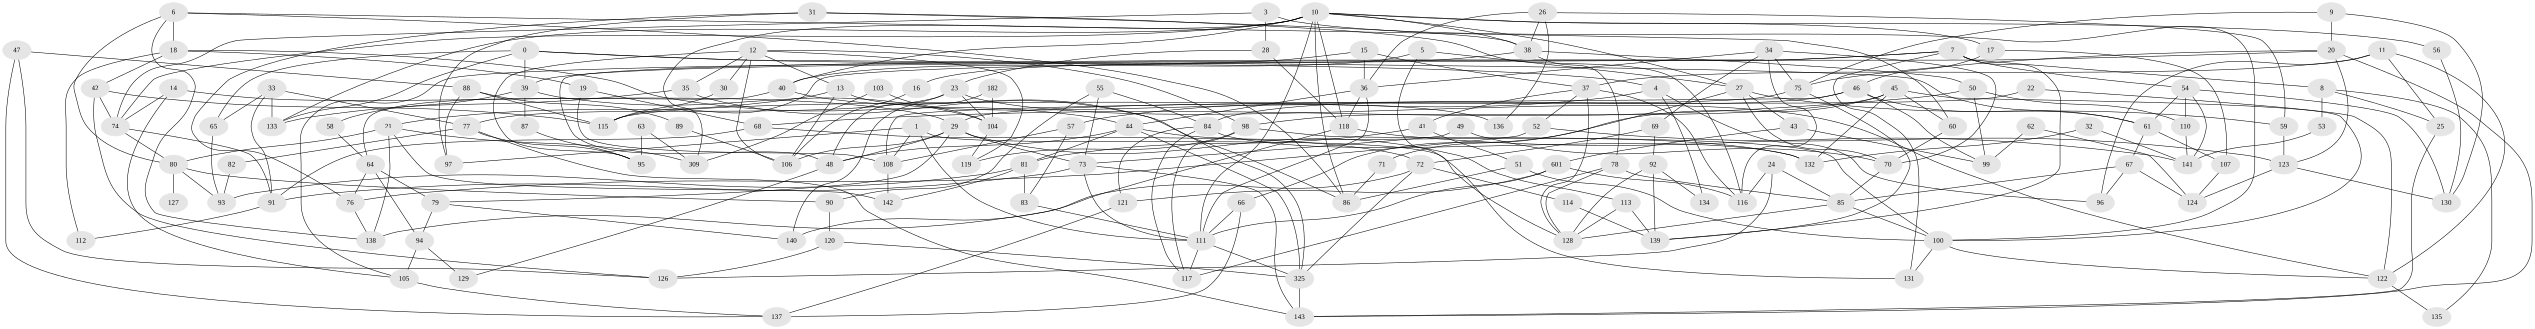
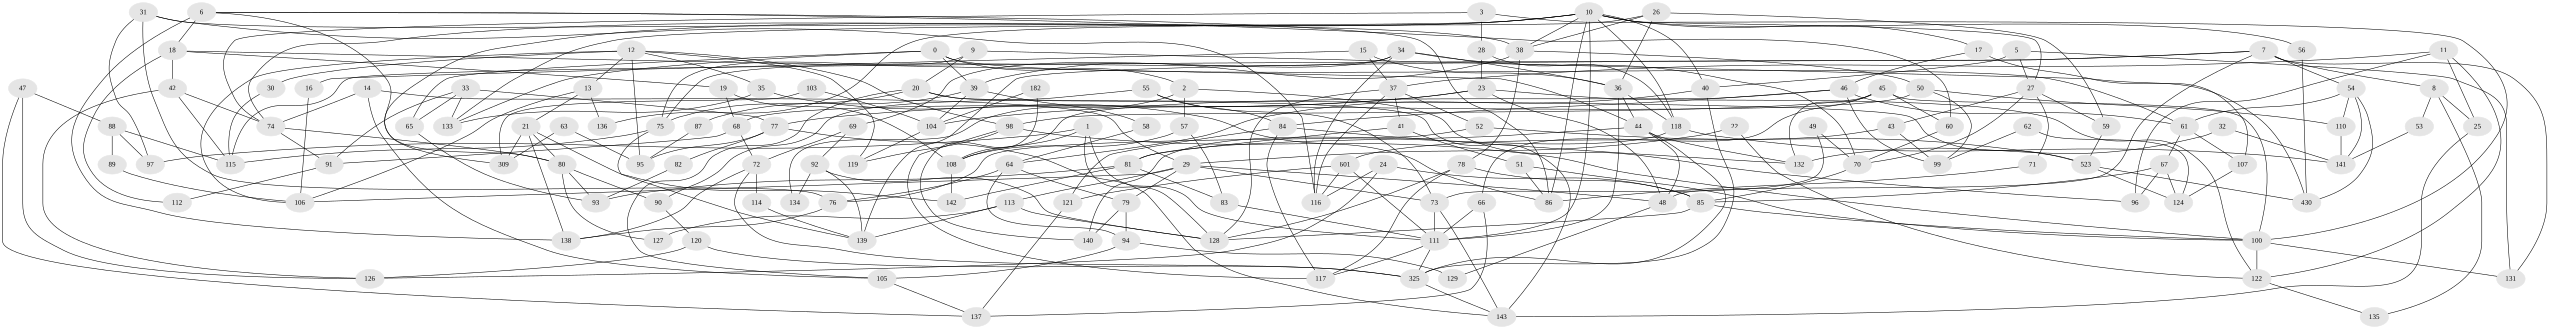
node "4": label "4" -> "2"
node "123": label "123" -> "523"
edge "73" -- "91": removed
node "130": label "130" -> "430"
edge "113" -- "127": added
